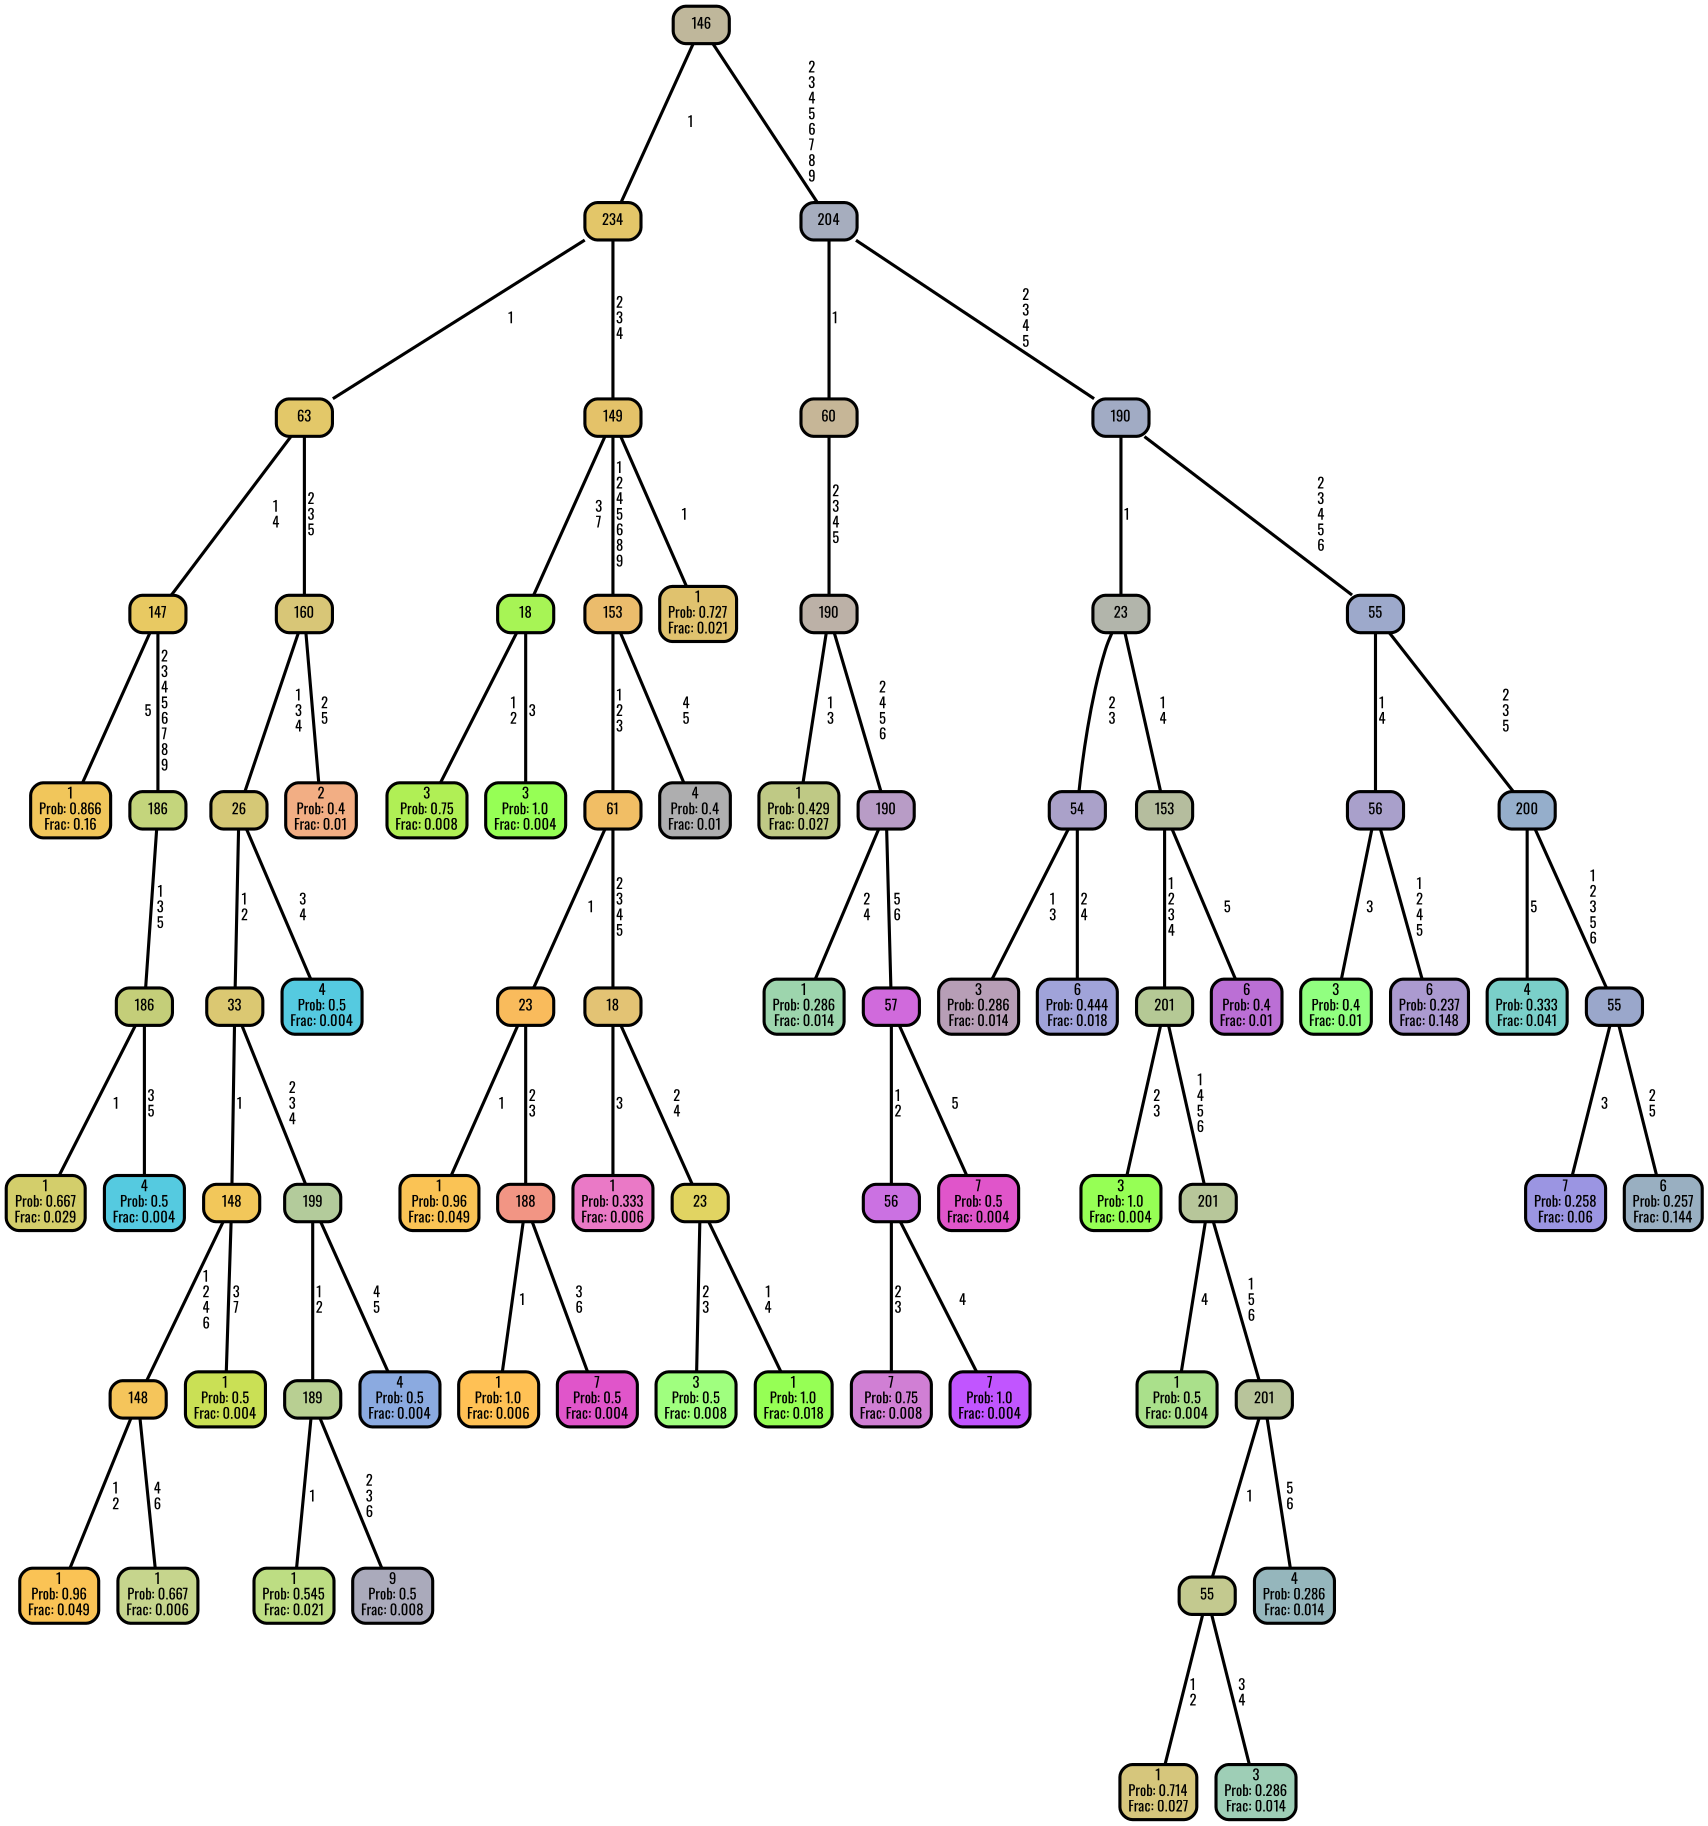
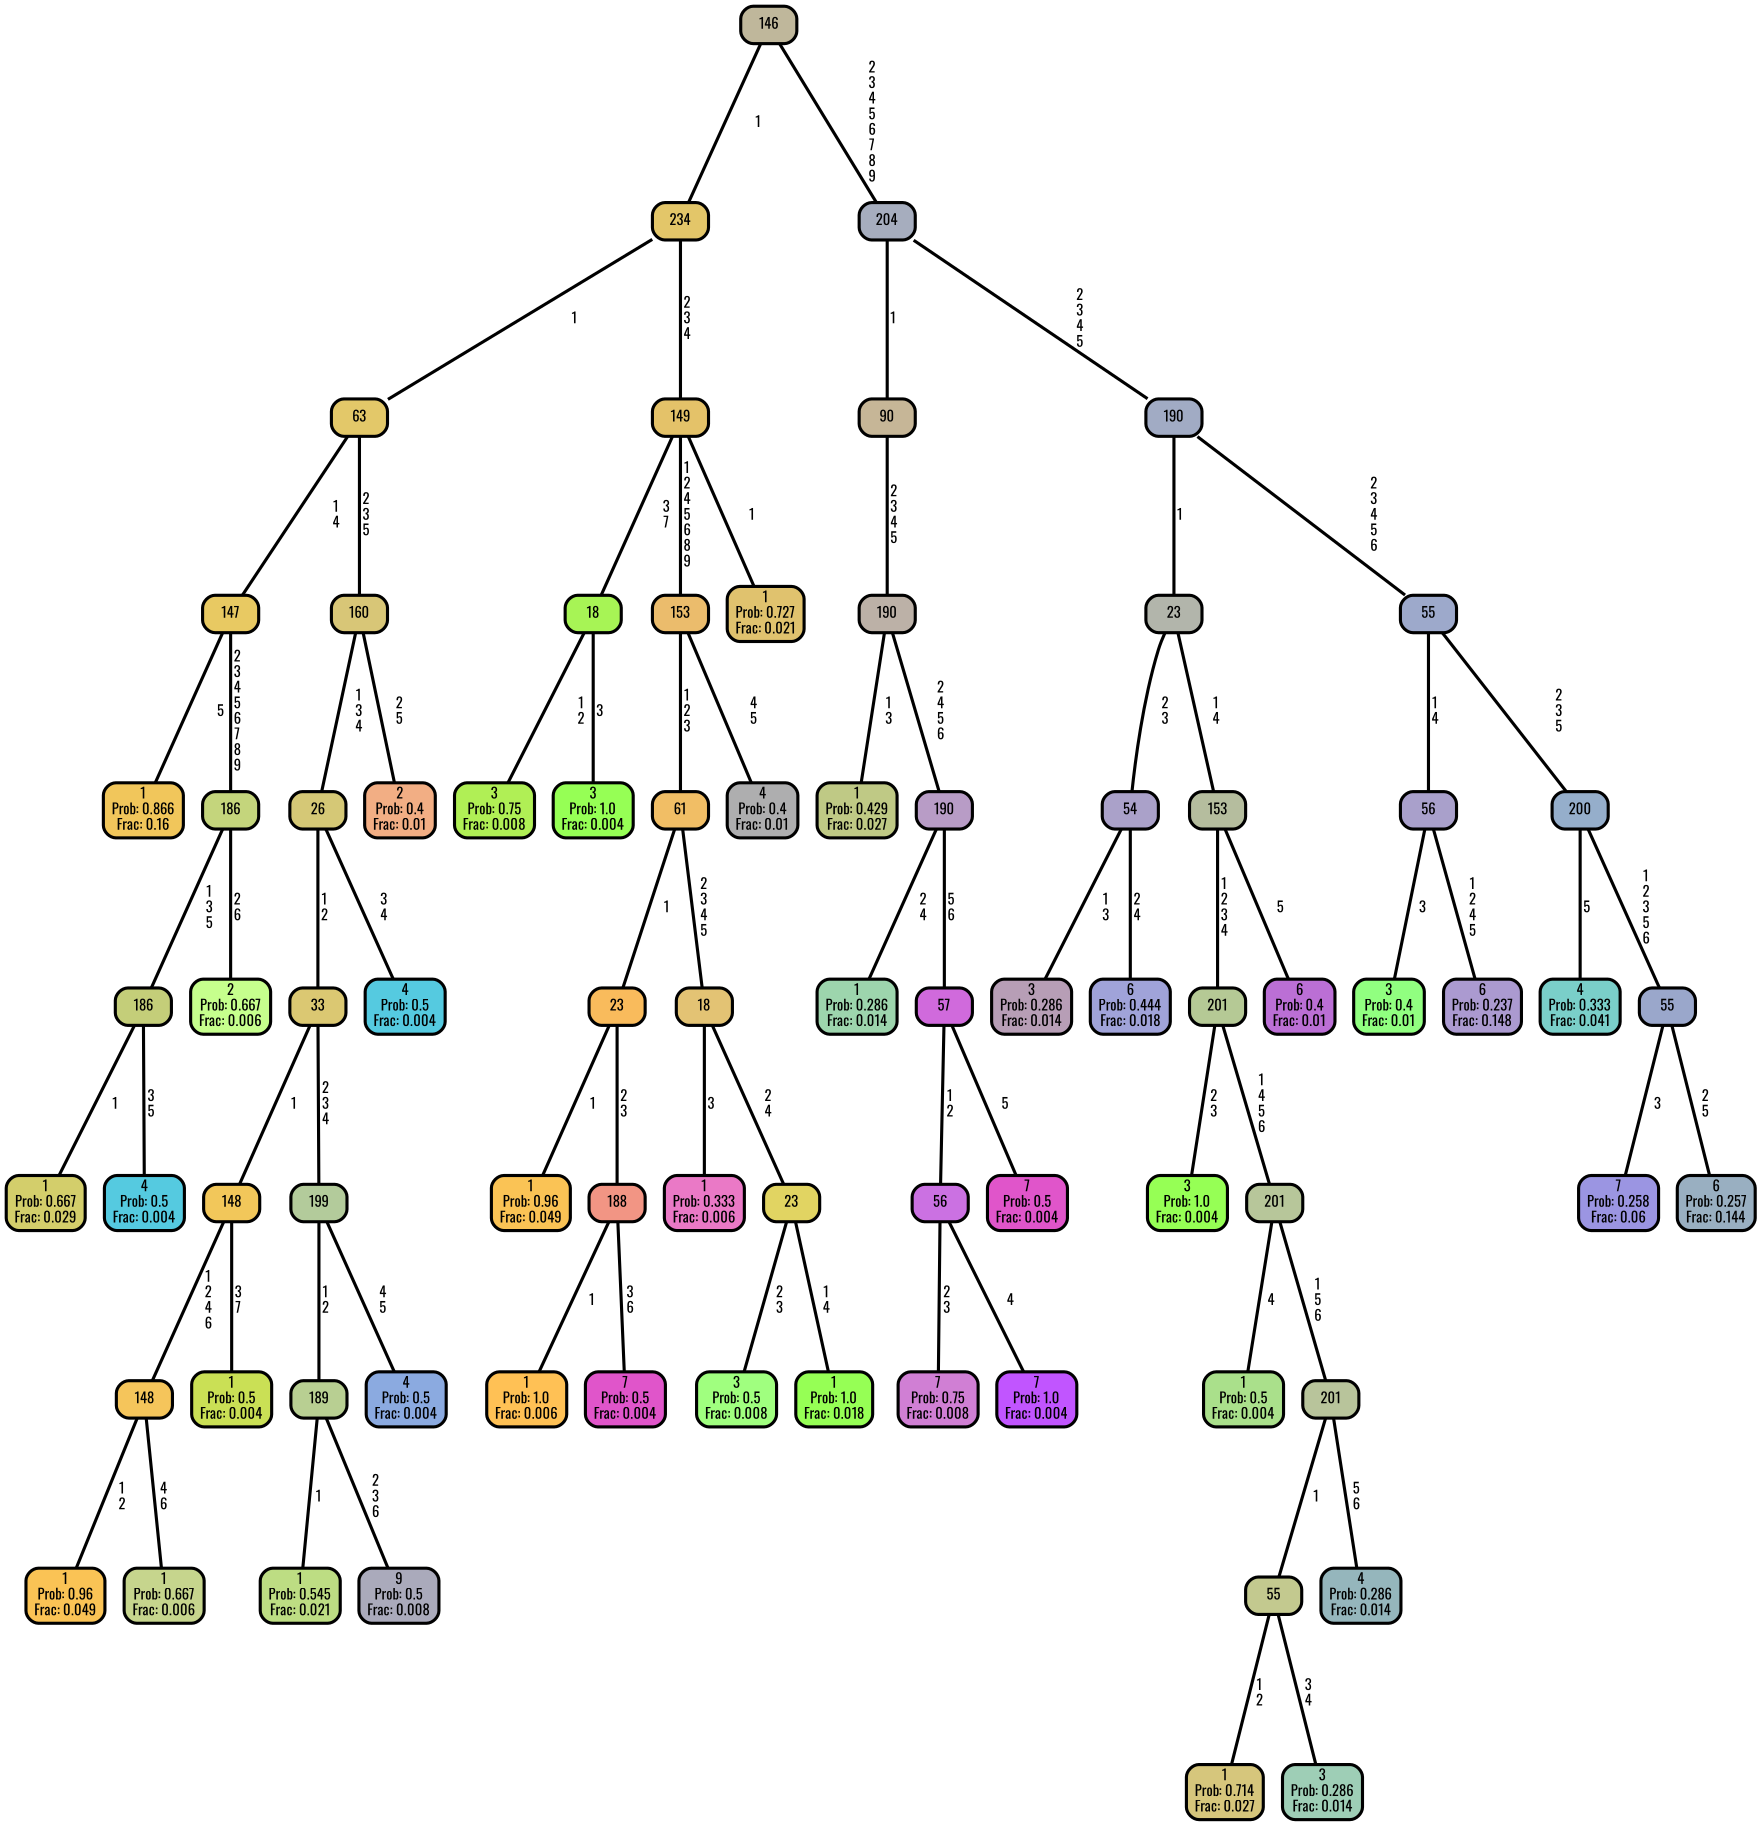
node "60": label "60" -> "90"
node "2 Prob: 0.667 Frac: 0.006": added
